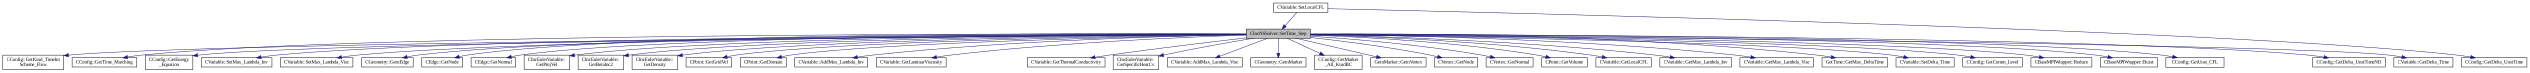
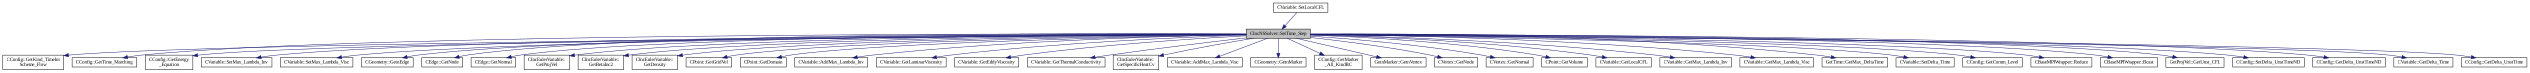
edge "CVariable::SetLocalCFL" -> "CConfig::GetDelta_UnstTime": now "CIncNSSolver::SetTime_Step" -> "CConfig::GetDelta_UnstTime"
node "CVariable::GetEddyViscosity": added
node "CConfig::GetUnst_CFL": label "CConfig::GetUnst_CFL" -> "GetProjVel::GetUnst_CFL"
node "CConfig::SetDelta_UnstTimeND": added
